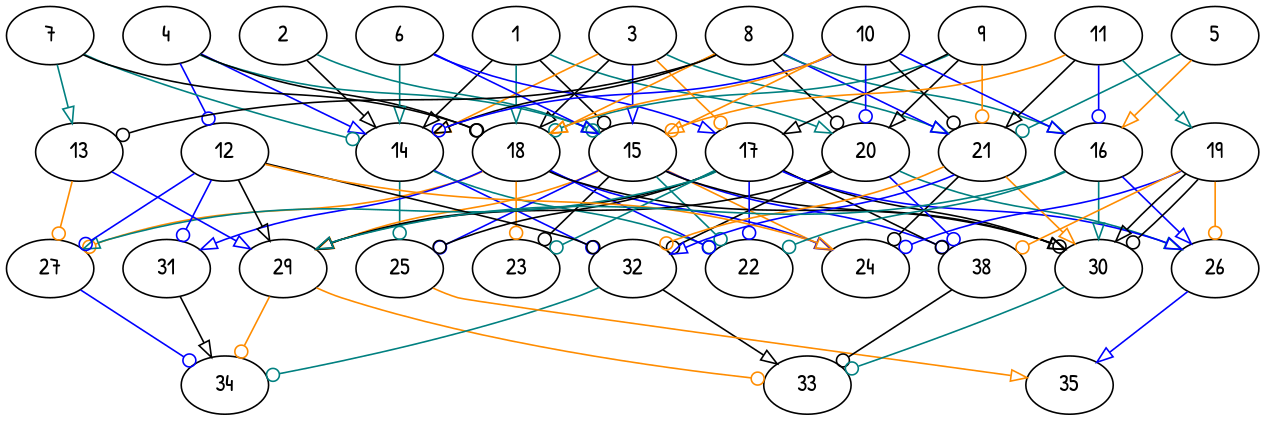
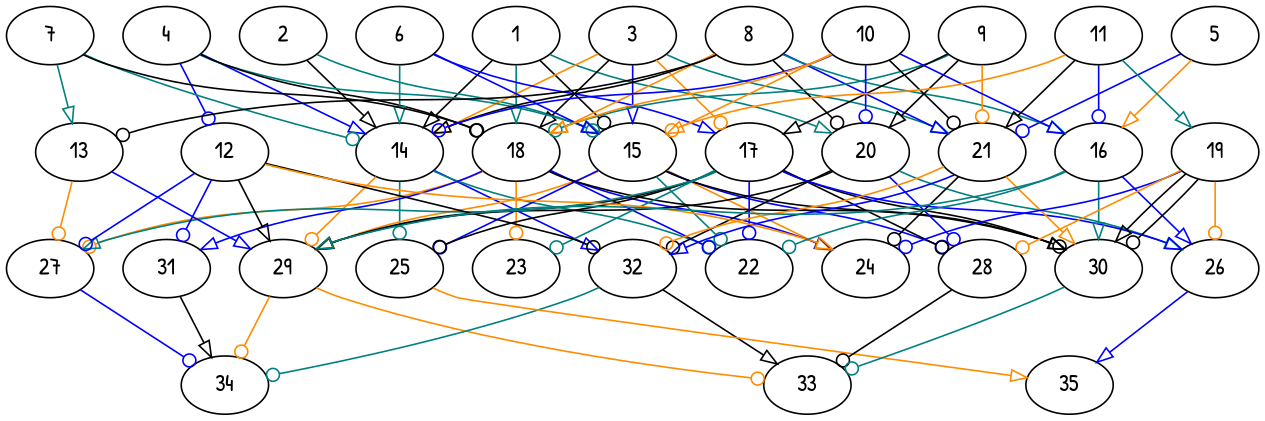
edge "5" -> "21": color teal -> blue
edge "14" -> "29": added
edge "15" -> "23": removed
edge "14" -> "32": arrowhead odot -> onormal
node "38": label "38" -> "28"
